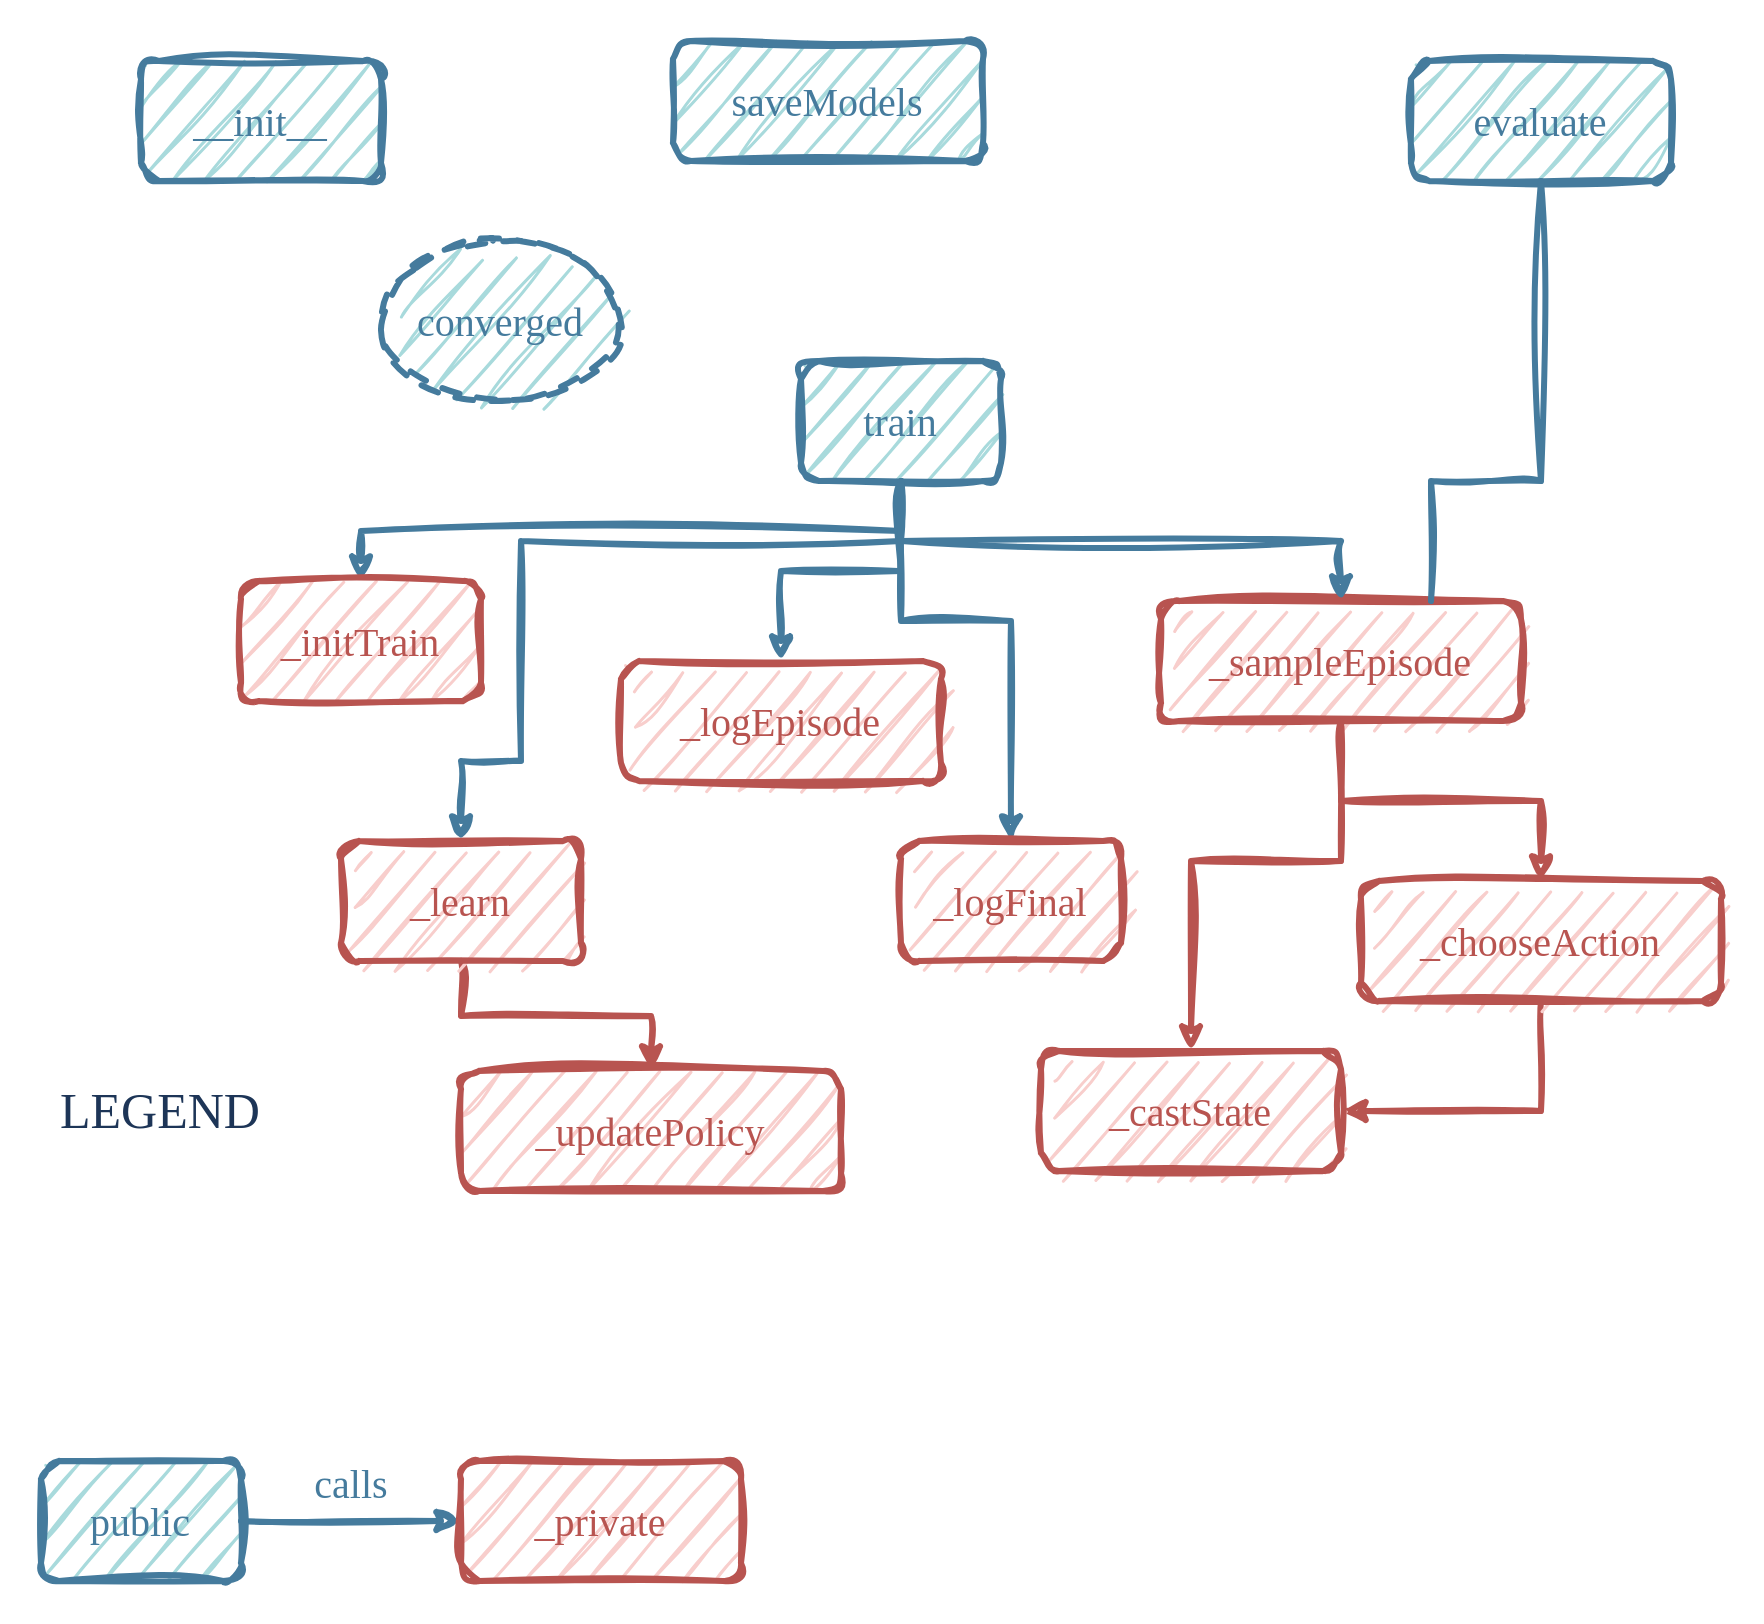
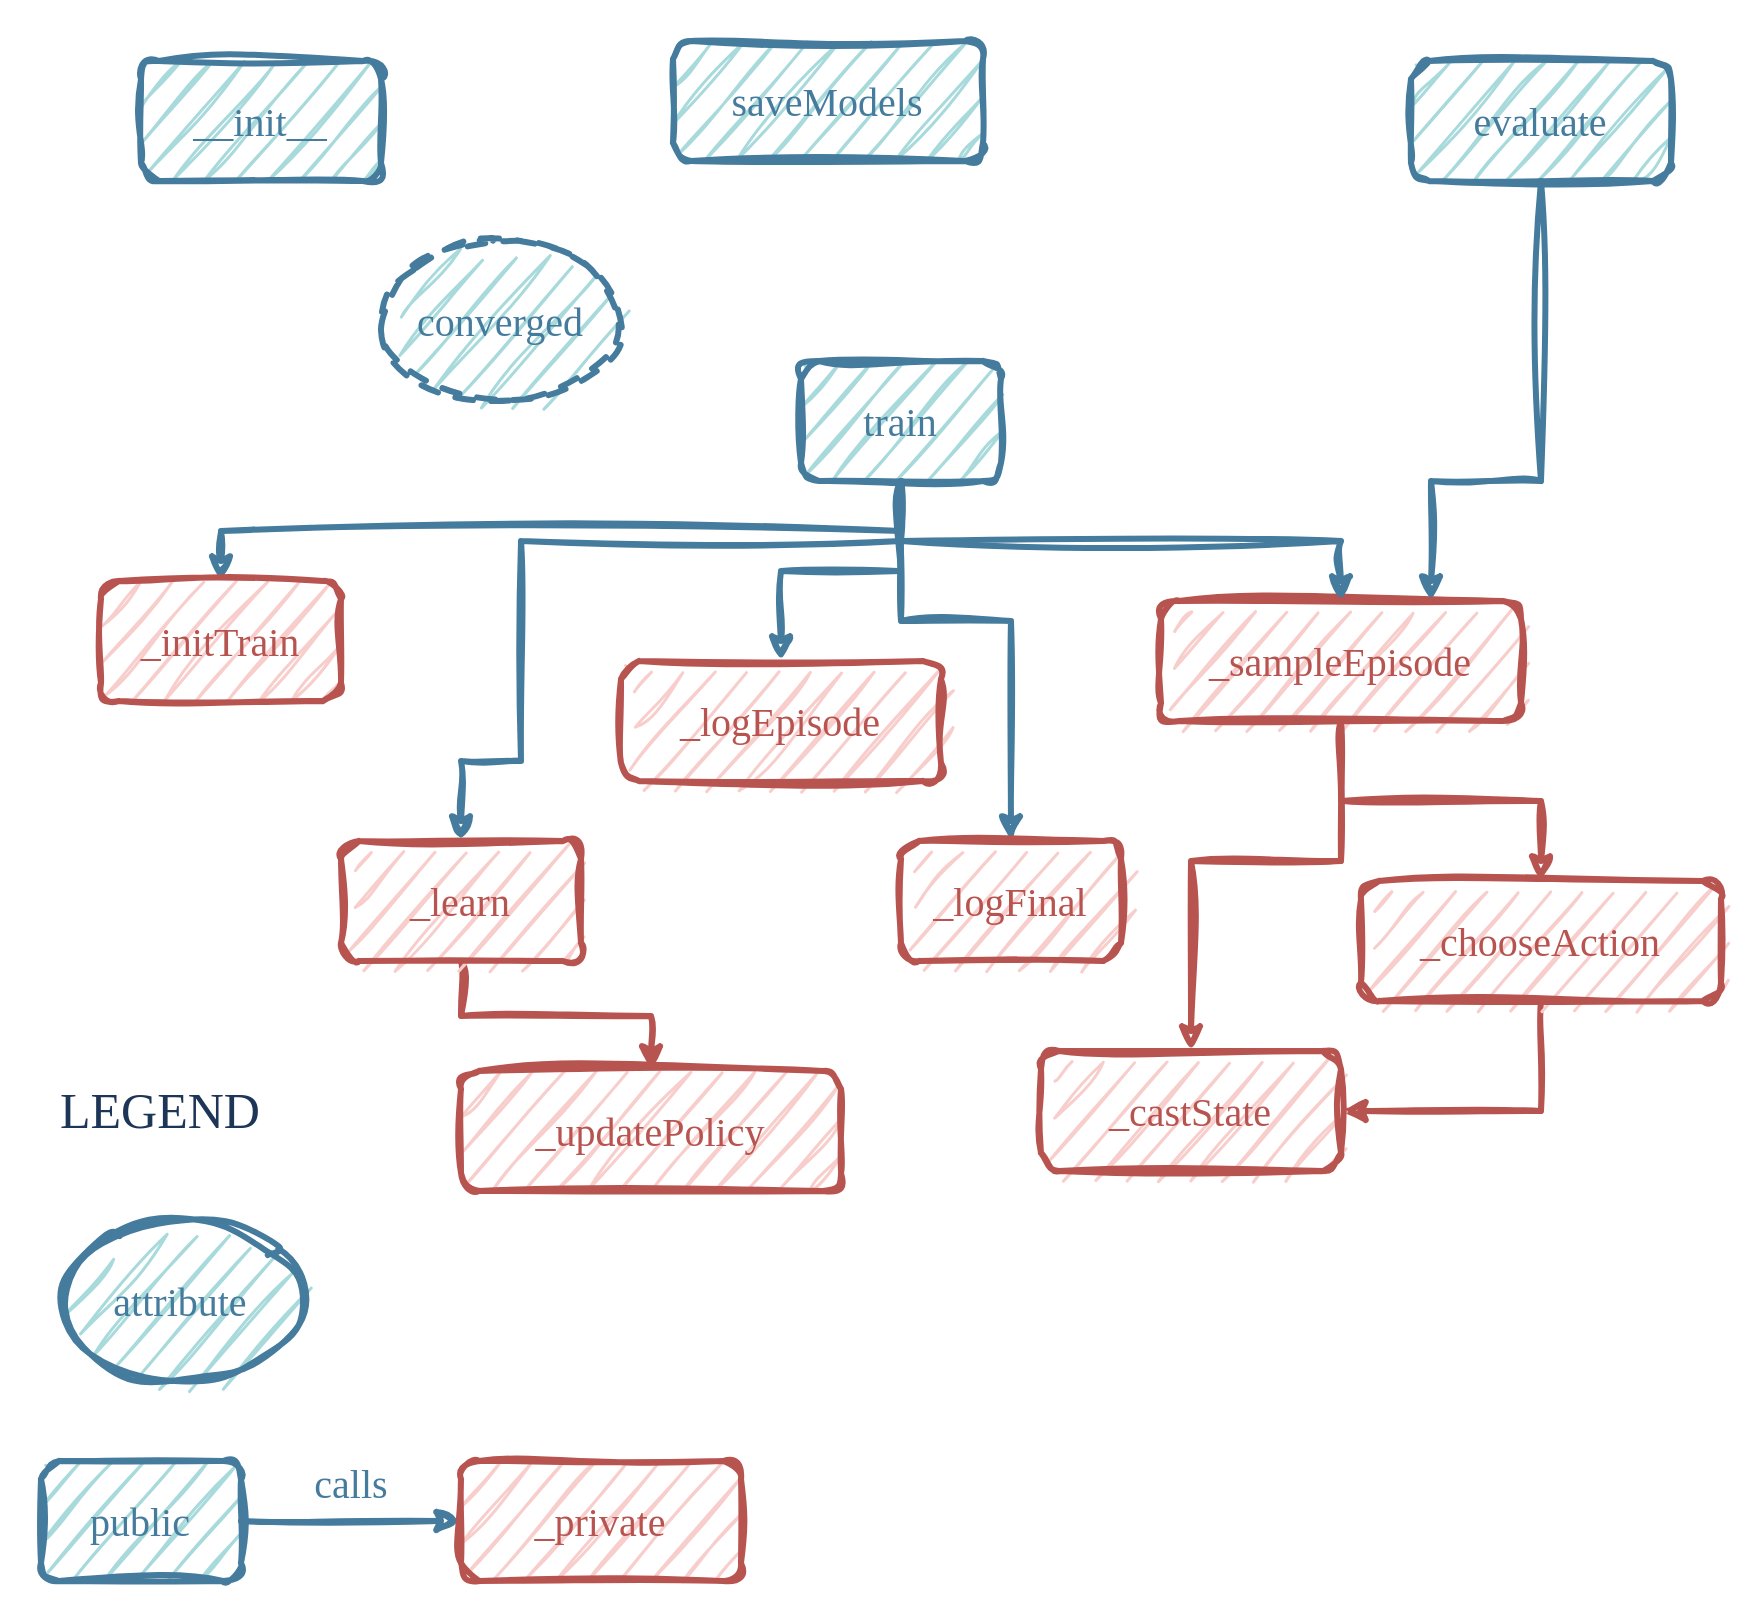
edge "evaluate" -- "_sampleEpisode": arrowhead none -> classic
node "_initTrain": moved (361, 641) -> (221, 641)
node "attribute": added
